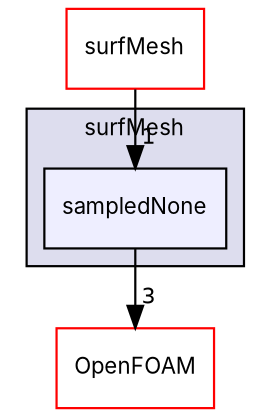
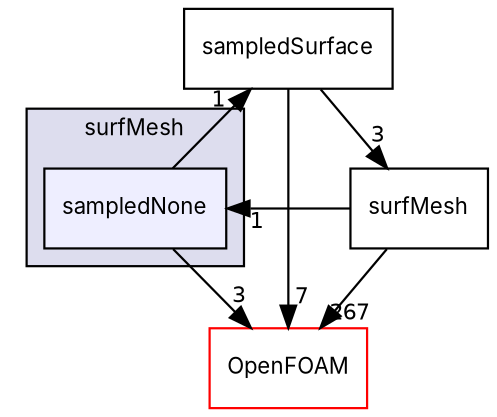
node "surfMesh": color red -> black
node "sampledSurface": added
edge "surfMesh" -> "OpenFOAM": added
